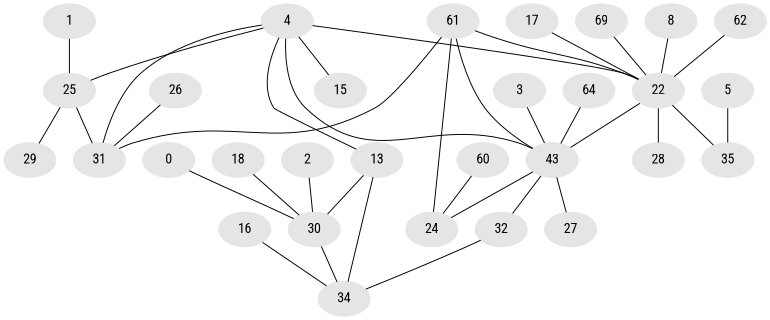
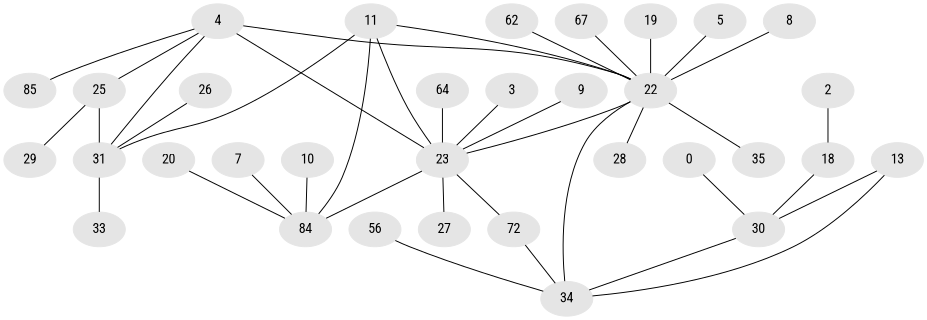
node "1": removed
node "61": label "61" -> "11"
node "17": label "17" -> "67"
node "69": label "69" -> "19"
node "15": label "15" -> "85"
node "9": added
edge "4" -- "13": removed
edge "5" -- "35": now "5" -- "22"
node "7": added
node "10": added
node "60": label "60" -> "20"
node "43": label "43" -> "23"
edge "22" -- "34": added
edge "2" -- "30": now "2" -- "18"
node "33": added
node "16": label "16" -> "56"
node "24": label "24" -> "84"
node "32": label "32" -> "72"
